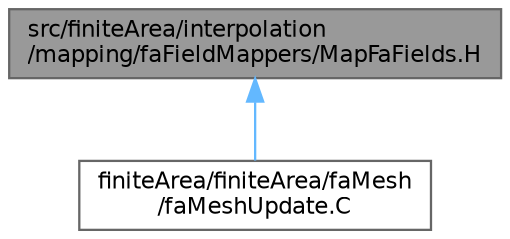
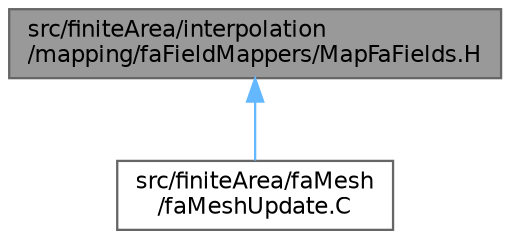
node "finiteArea/finiteArea/faMesh /faMeshUpdate.C": label "finiteArea/finiteArea/faMesh /faMeshUpdate.C" -> "src/finiteArea/faMesh /faMeshUpdate.C"
